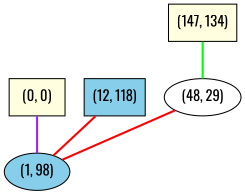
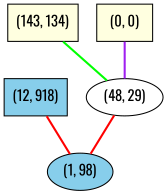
node "(147, 134)": label "(147, 134)" -> "(143, 134)"
node "(12, 118)": label "(12, 118)" -> "(12, 918)"
edge "(0, 0)" -- "(1, 98)": now "(0, 0)" -- "(48, 29)"
